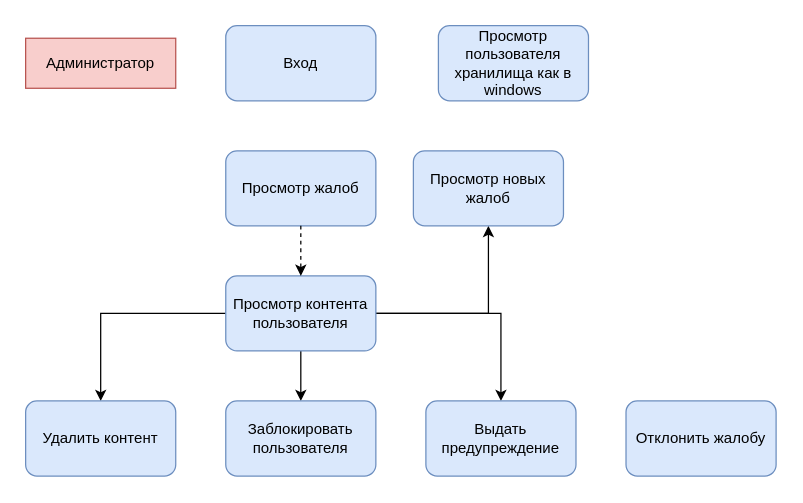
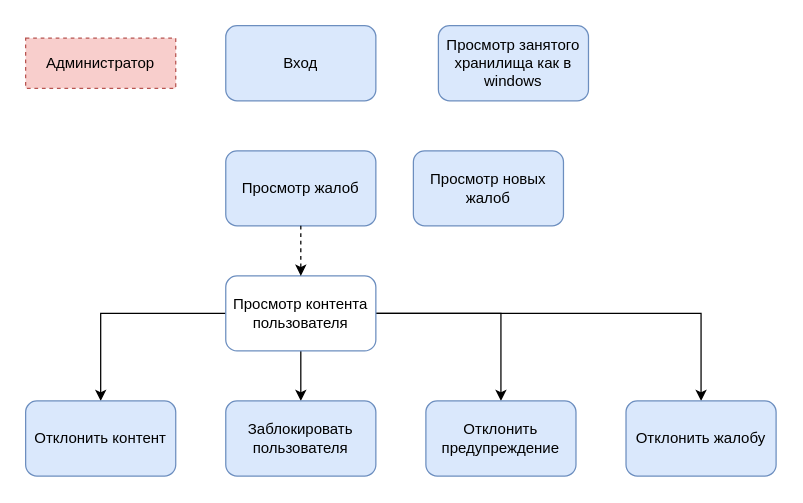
node "Администратор": style solid -> dashed
node "Просмотр пользователя хранилища как в windows": label "Просмотр пользователя хранилища как в windows" -> "Просмотр занятого хранилища как в windows"
edge "Просмотр контента пользователя" -> "Просмотр новых жалоб": now "Просмотр контента пользователя" -> "Отклонить жалобу"
node "Просмотр контента пользователя": fillcolor #dae8fc -> #ffffff
node "Удалить контент": label "Удалить контент" -> "Отклонить контент"
node "Выдать предупреждение": label "Выдать предупреждение" -> "Отклонить предупреждение"
